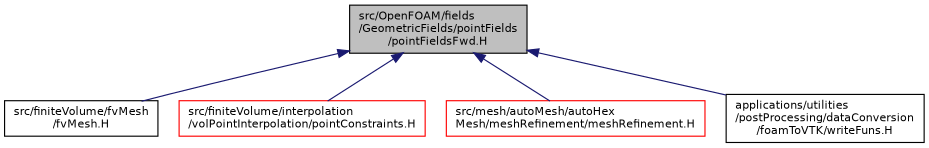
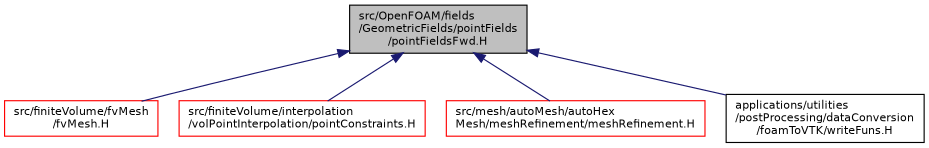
node "src/finiteVolume/fvMesh /fvMesh.H": color black -> red
